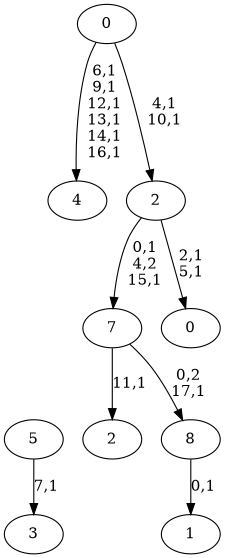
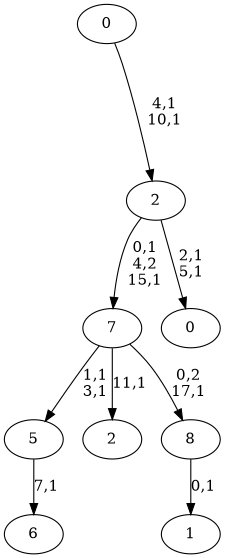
node "4": removed
edge "7" -> "5": added, label "1,1 3,1"
node "3": label "3" -> "6"
